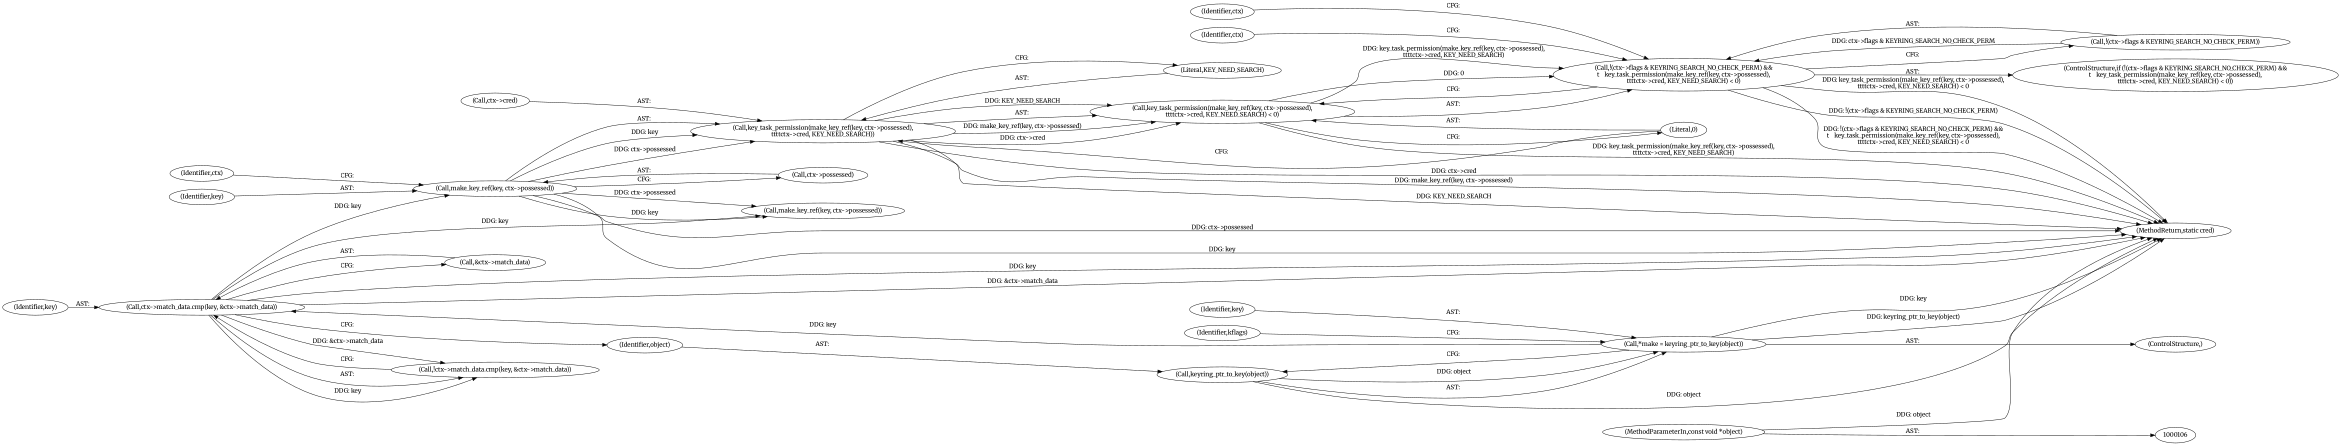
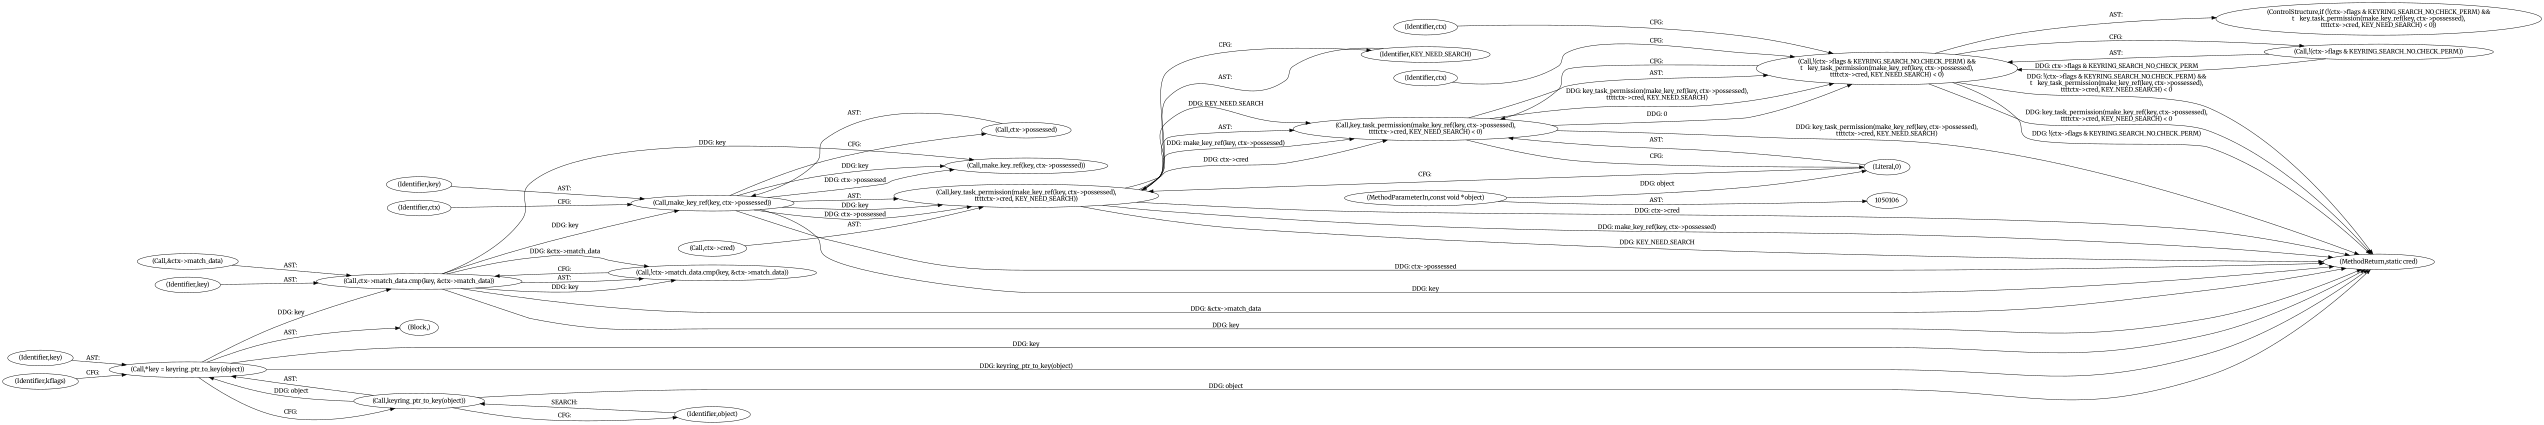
node "(Literal,KEY_NEED_SEARCH)": label "(Literal,KEY_NEED_SEARCH)" -> "(Identifier,KEY_NEED_SEARCH)"
edge "(Call,ctx->match_data.cmp(key, &ctx->match_data))" -> "(Call,&ctx->match_data)": removed, label "CFG:"
edge "(Call,ctx->match_data.cmp(key, &ctx->match_data))" -> "(Identifier,object)": now "(Call,keyring_ptr_to_key(object))" -> "(Identifier,object)"
node "(Call,*make = keyring_ptr_to_key(object))": label "(Call,*make = keyring_ptr_to_key(object))" -> "(Call,*key = keyring_ptr_to_key(object))"
node "(ControlStructure,)": label "(ControlStructure,)" -> "(Block,)"
edge "(Identifier,object)" -> "(Call,keyring_ptr_to_key(object))": label "AST: " -> "SEARCH: "
edge "(MethodParameterIn,const void *object)" -> "(MethodReturn,static cred)": now "(MethodParameterIn,const void *object)" -> "(Literal,0)"
node "1000106": label "1000106" -> "1050106"
